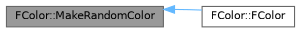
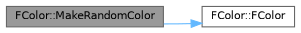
edge "FColor::FColor" -> "FColor::MakeRandomColor": reversed
